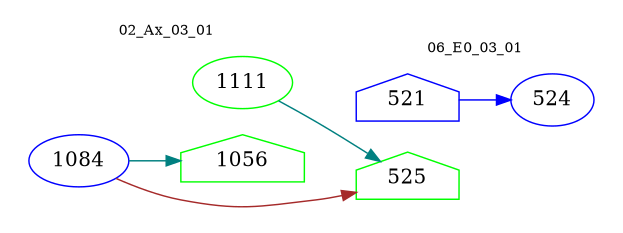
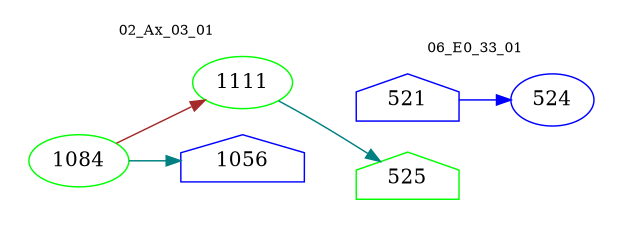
cluster "06_E0_03_01": label "06_E0_03_01" -> "06_E0_33_01"
node "1084": color blue -> green
node "1056": color green -> blue
edge "1084" -> "525": now "1084" -> "1111"
